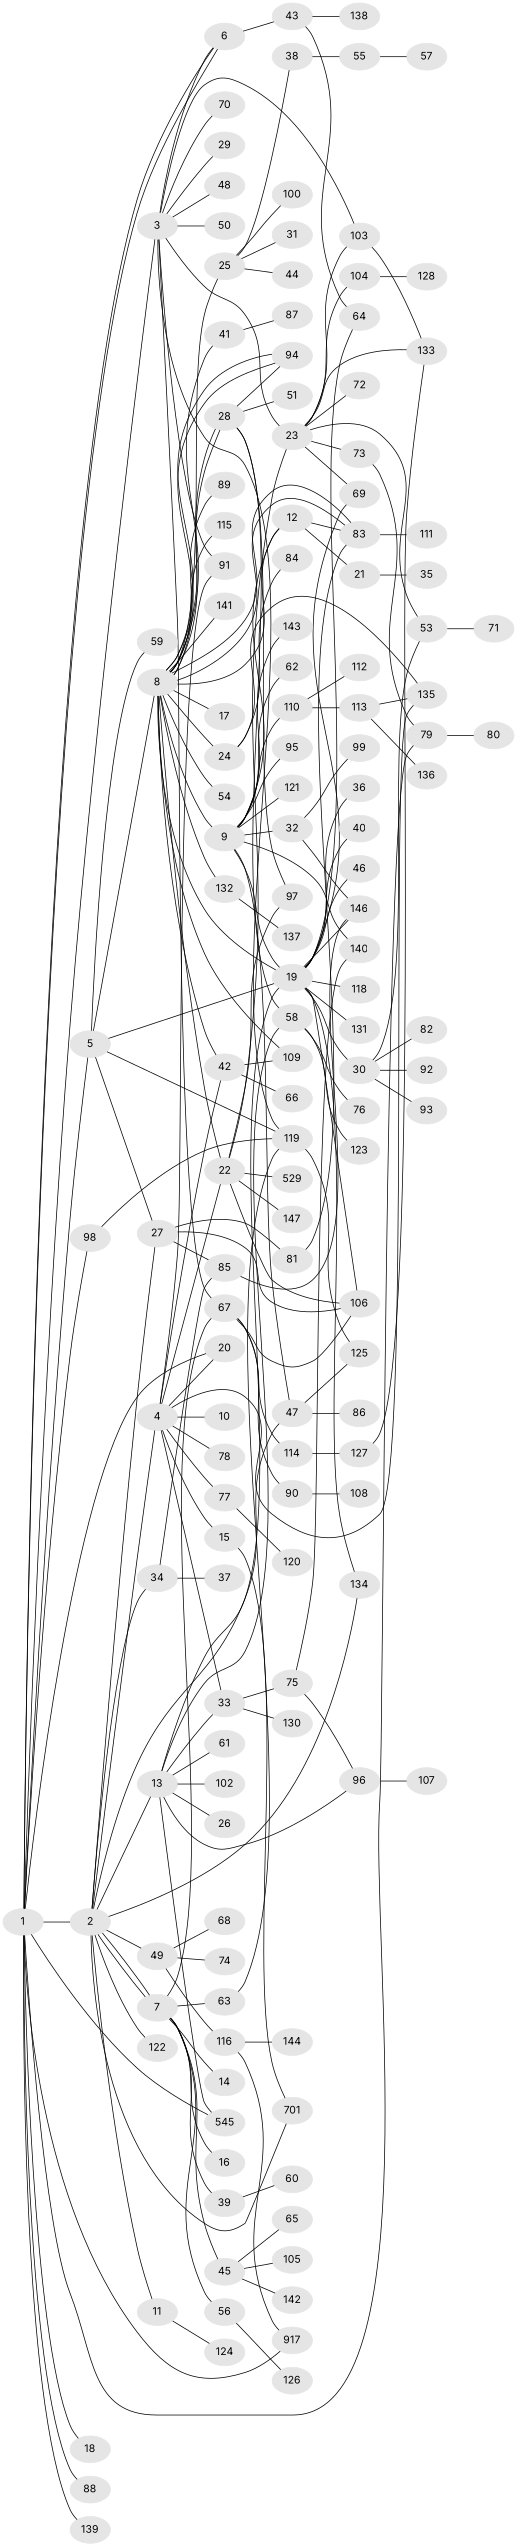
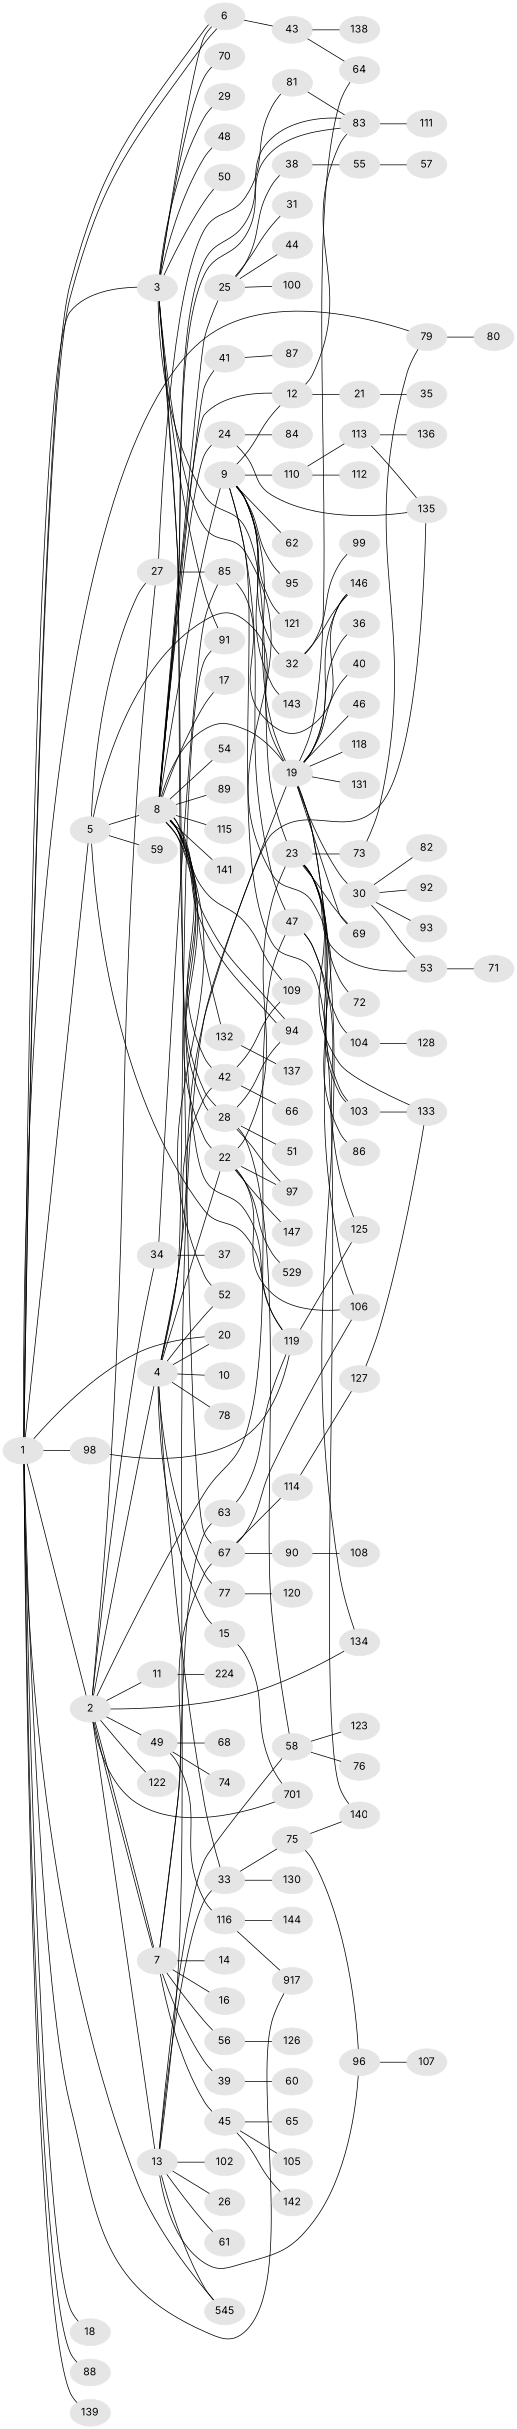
edge "27" -- "106": removed
node "52": added
node "124": label "124" -> "224"
